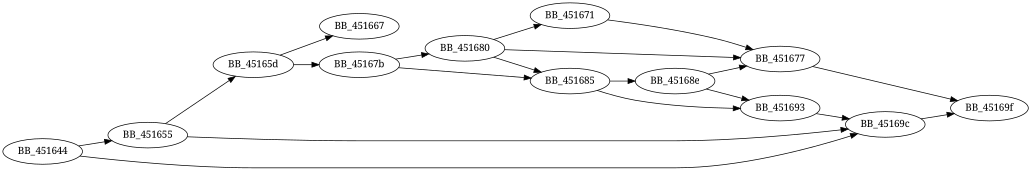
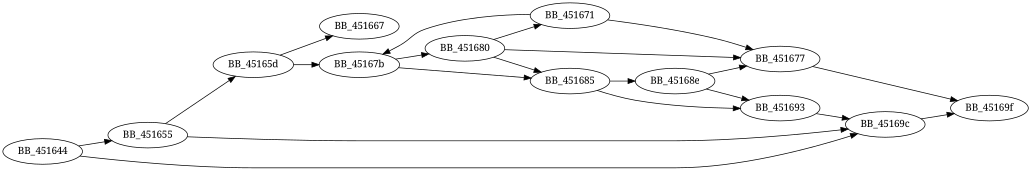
edge "BB_451671" -> "BB_45167b": added
